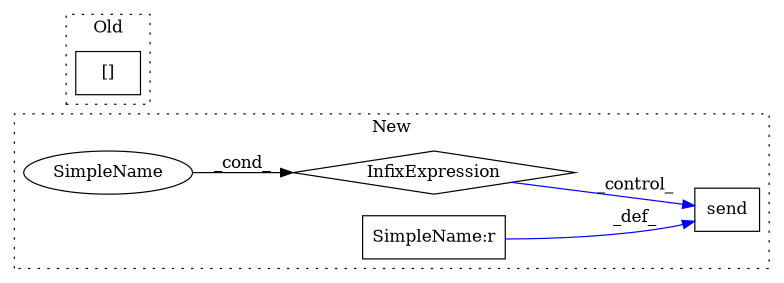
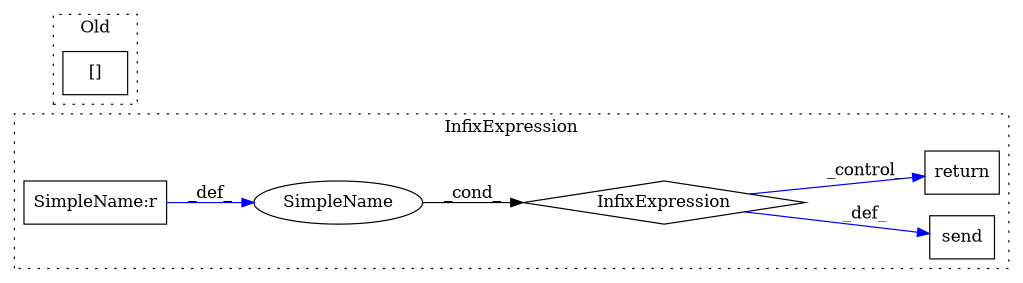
cluster "New": label "New" -> "InfixExpression"
node "return": added
edge "InfixExpression" -> "send": label "_control_" -> "_def_"
edge "SimpleName:r" -> "send": now "SimpleName:r" -> "SimpleName"
